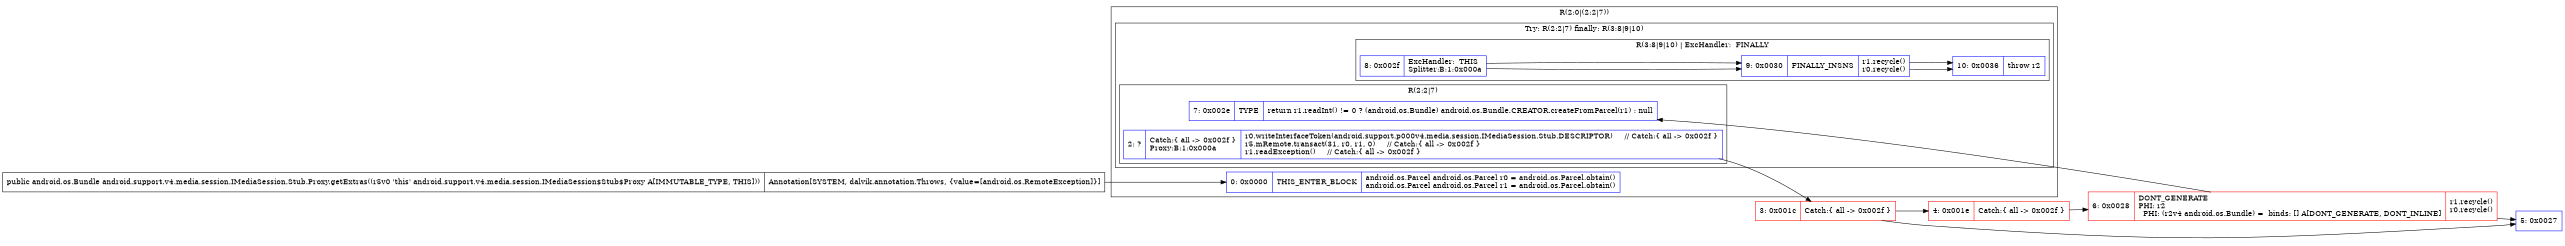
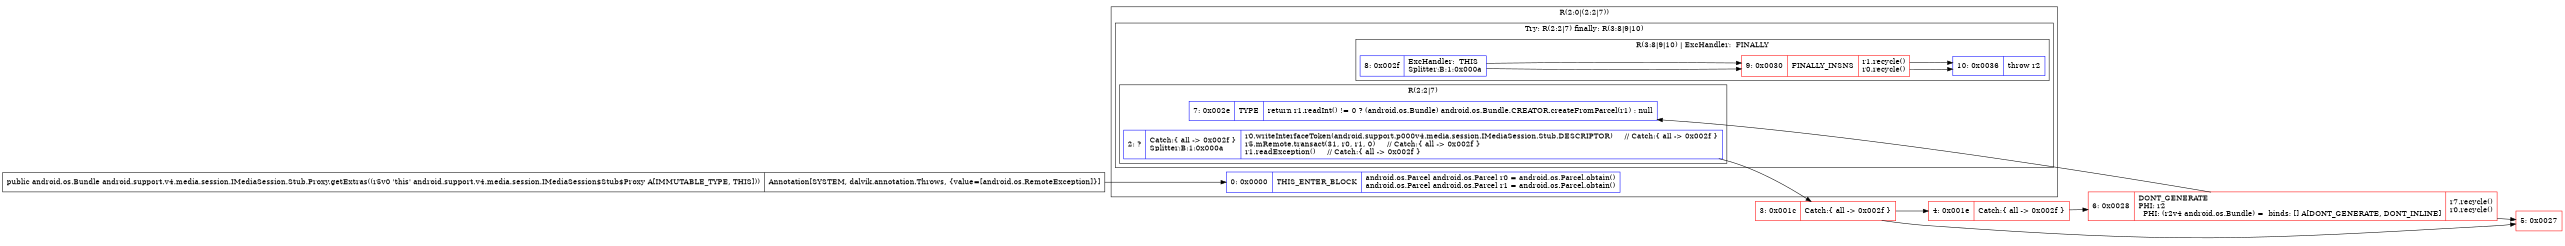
node "9: 0x0030": color blue -> red
node "2: ?": text "Proxy:B:1:0x000a" -> "Splitter:B:1:0x000a"
node "6: 0x0028": text "r1.recycle()" -> "r7.recycle()"
node "5: 0x0027": color blue -> red
